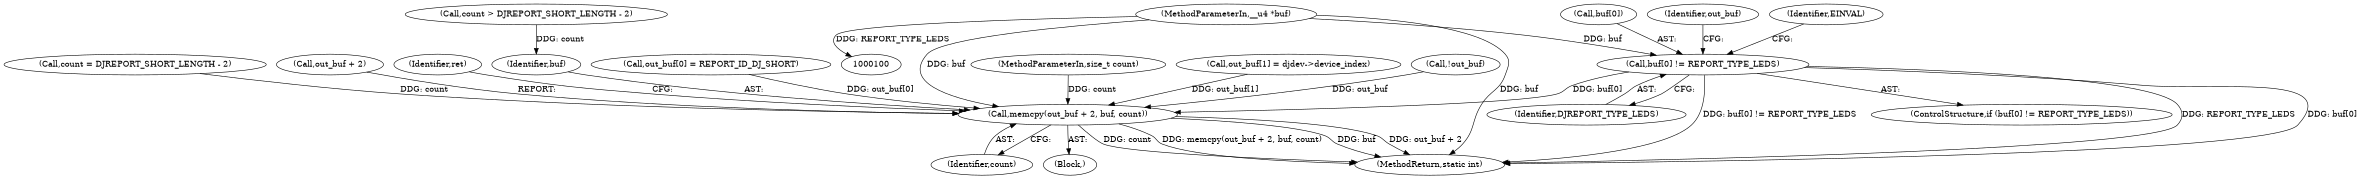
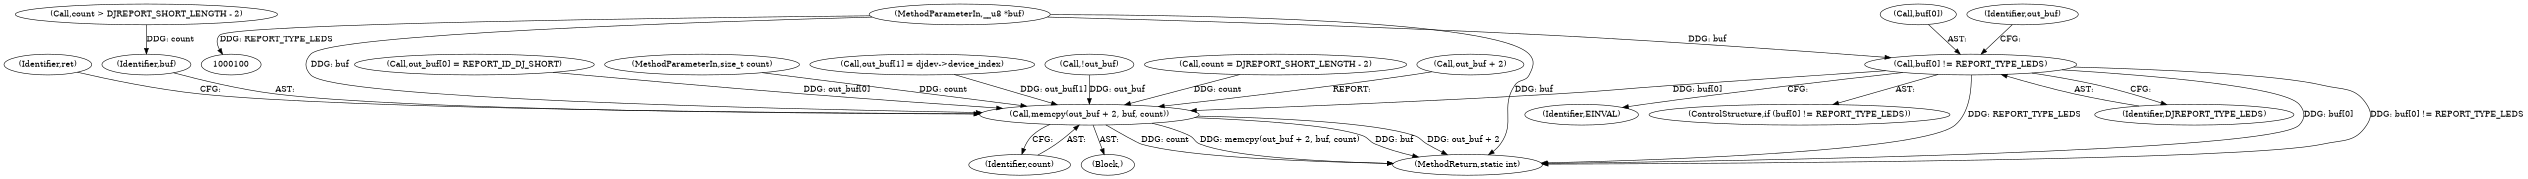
node "(MethodParameterIn,__u4 *buf)": label "(MethodParameterIn,__u4 *buf)" -> "(MethodParameterIn,__u8 *buf)"
edge "(Identifier,EINVAL)" -> "(Call,buf[0] != REPORT_TYPE_LEDS)": reversed
